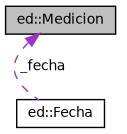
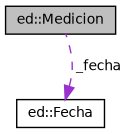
edge "ed::Fecha" -> "ed::Medicion": reversed
